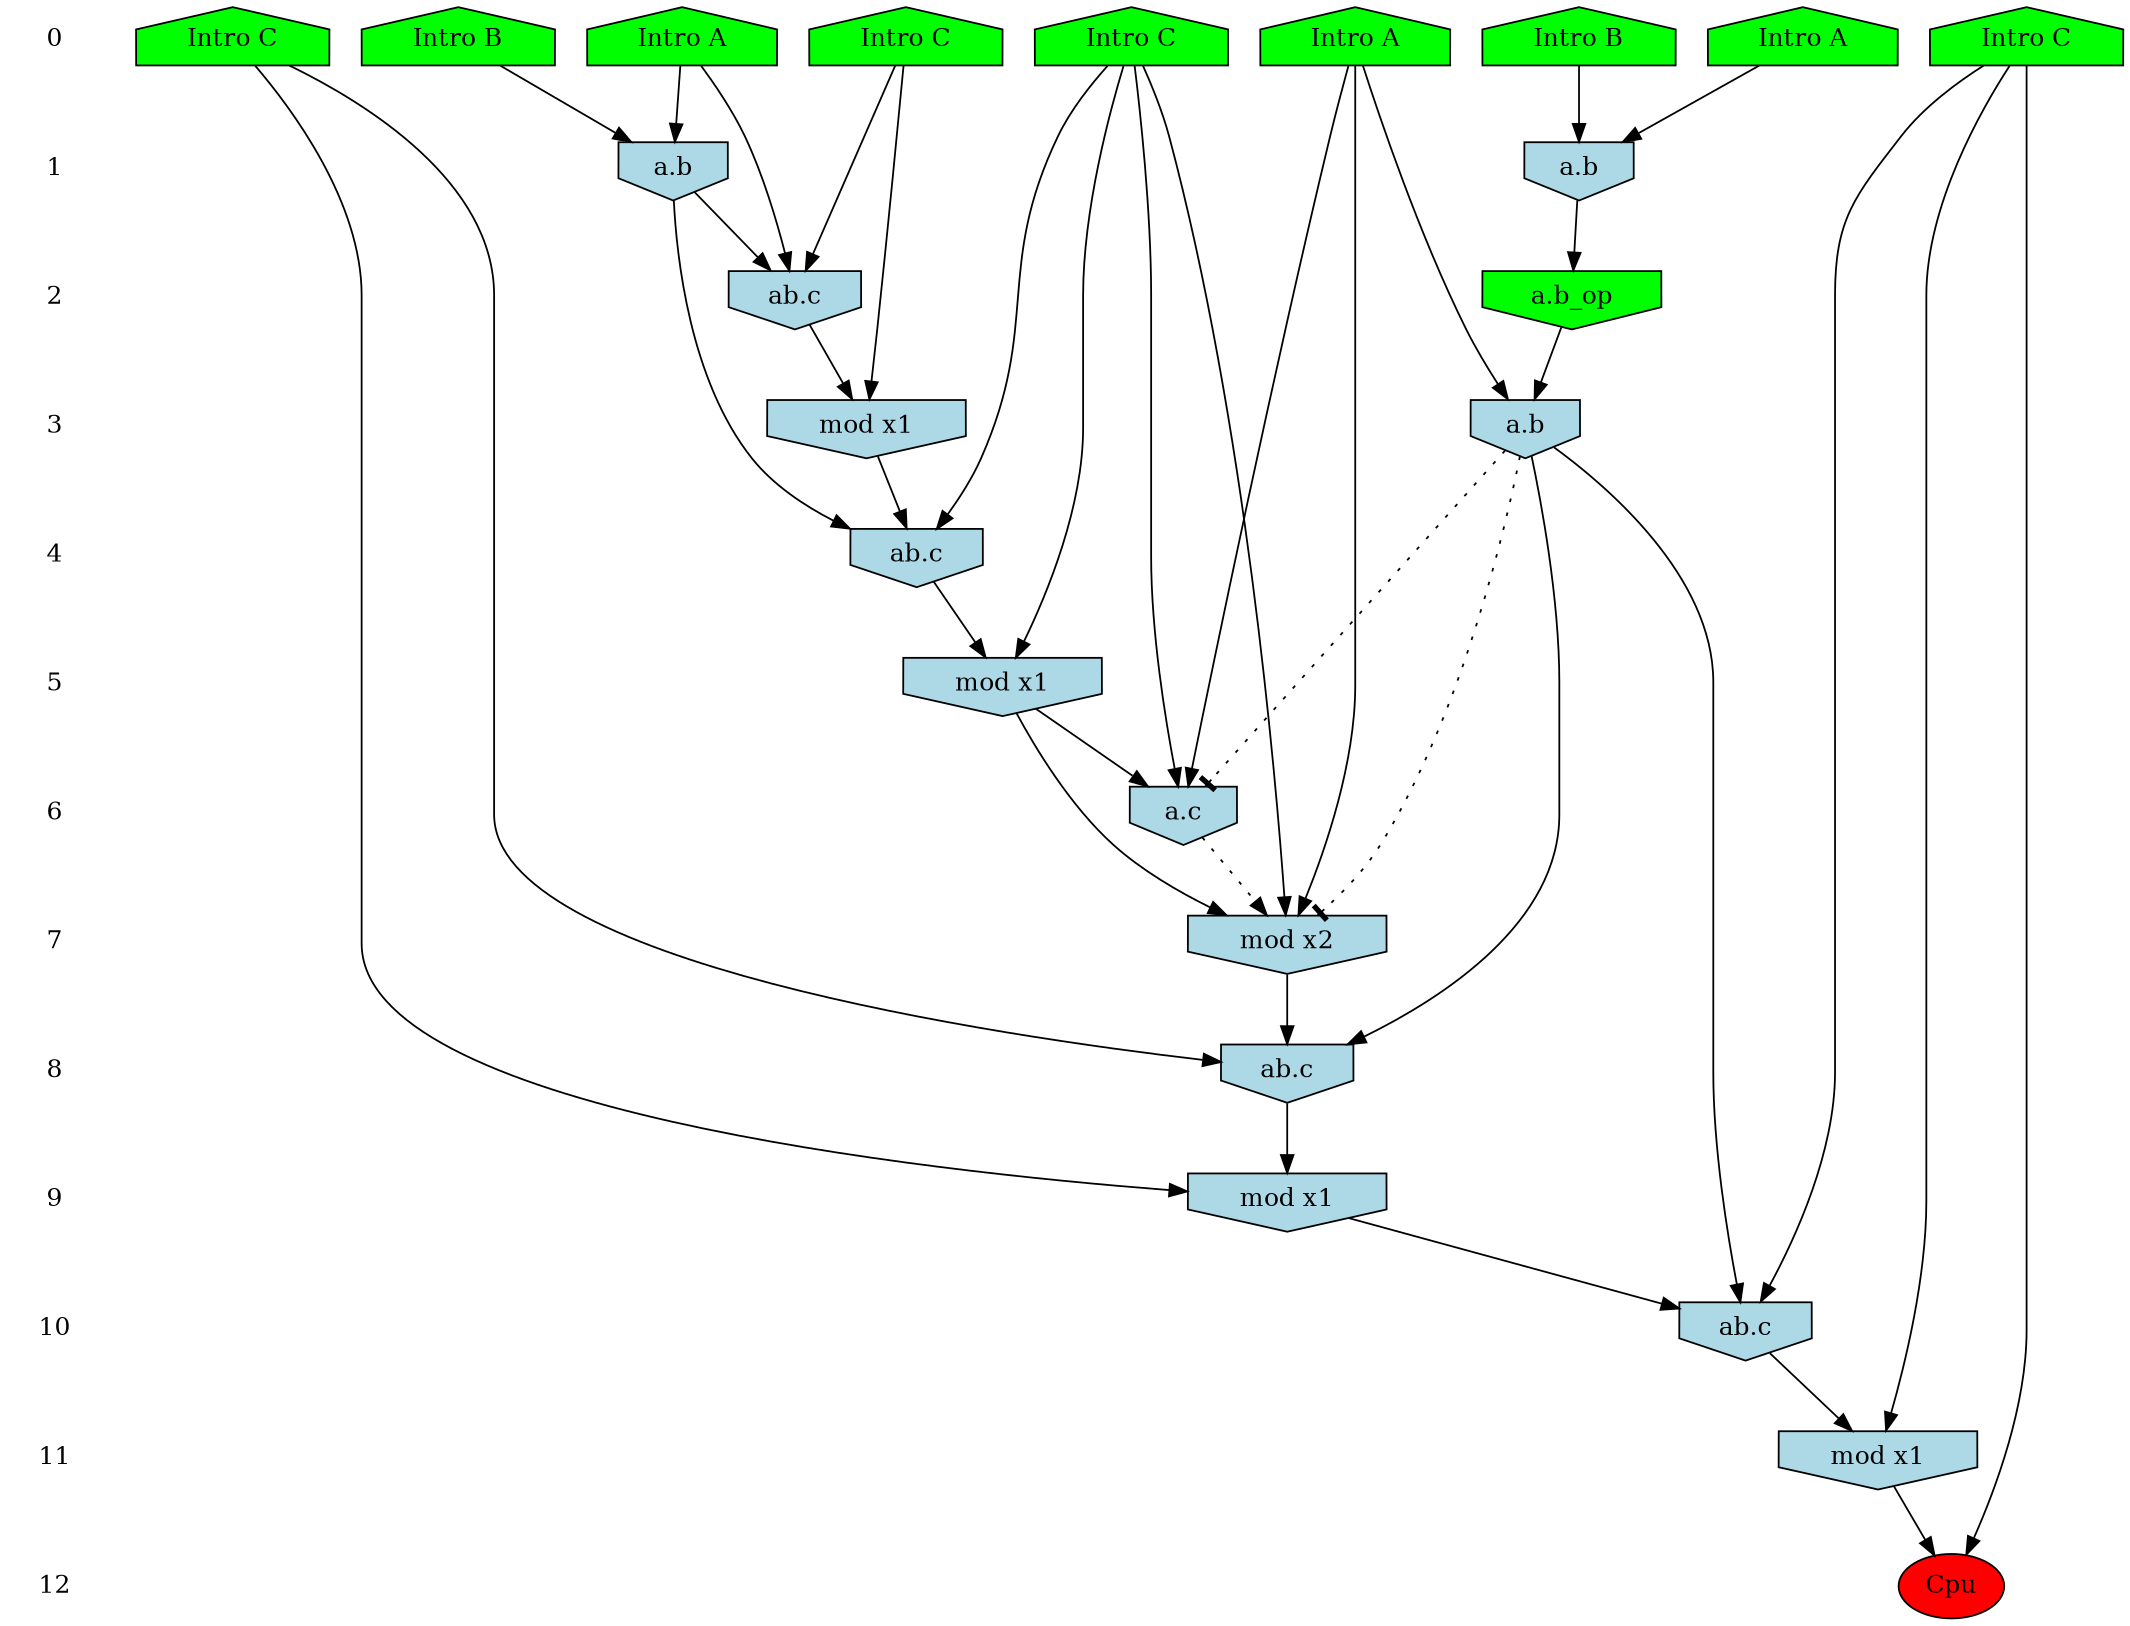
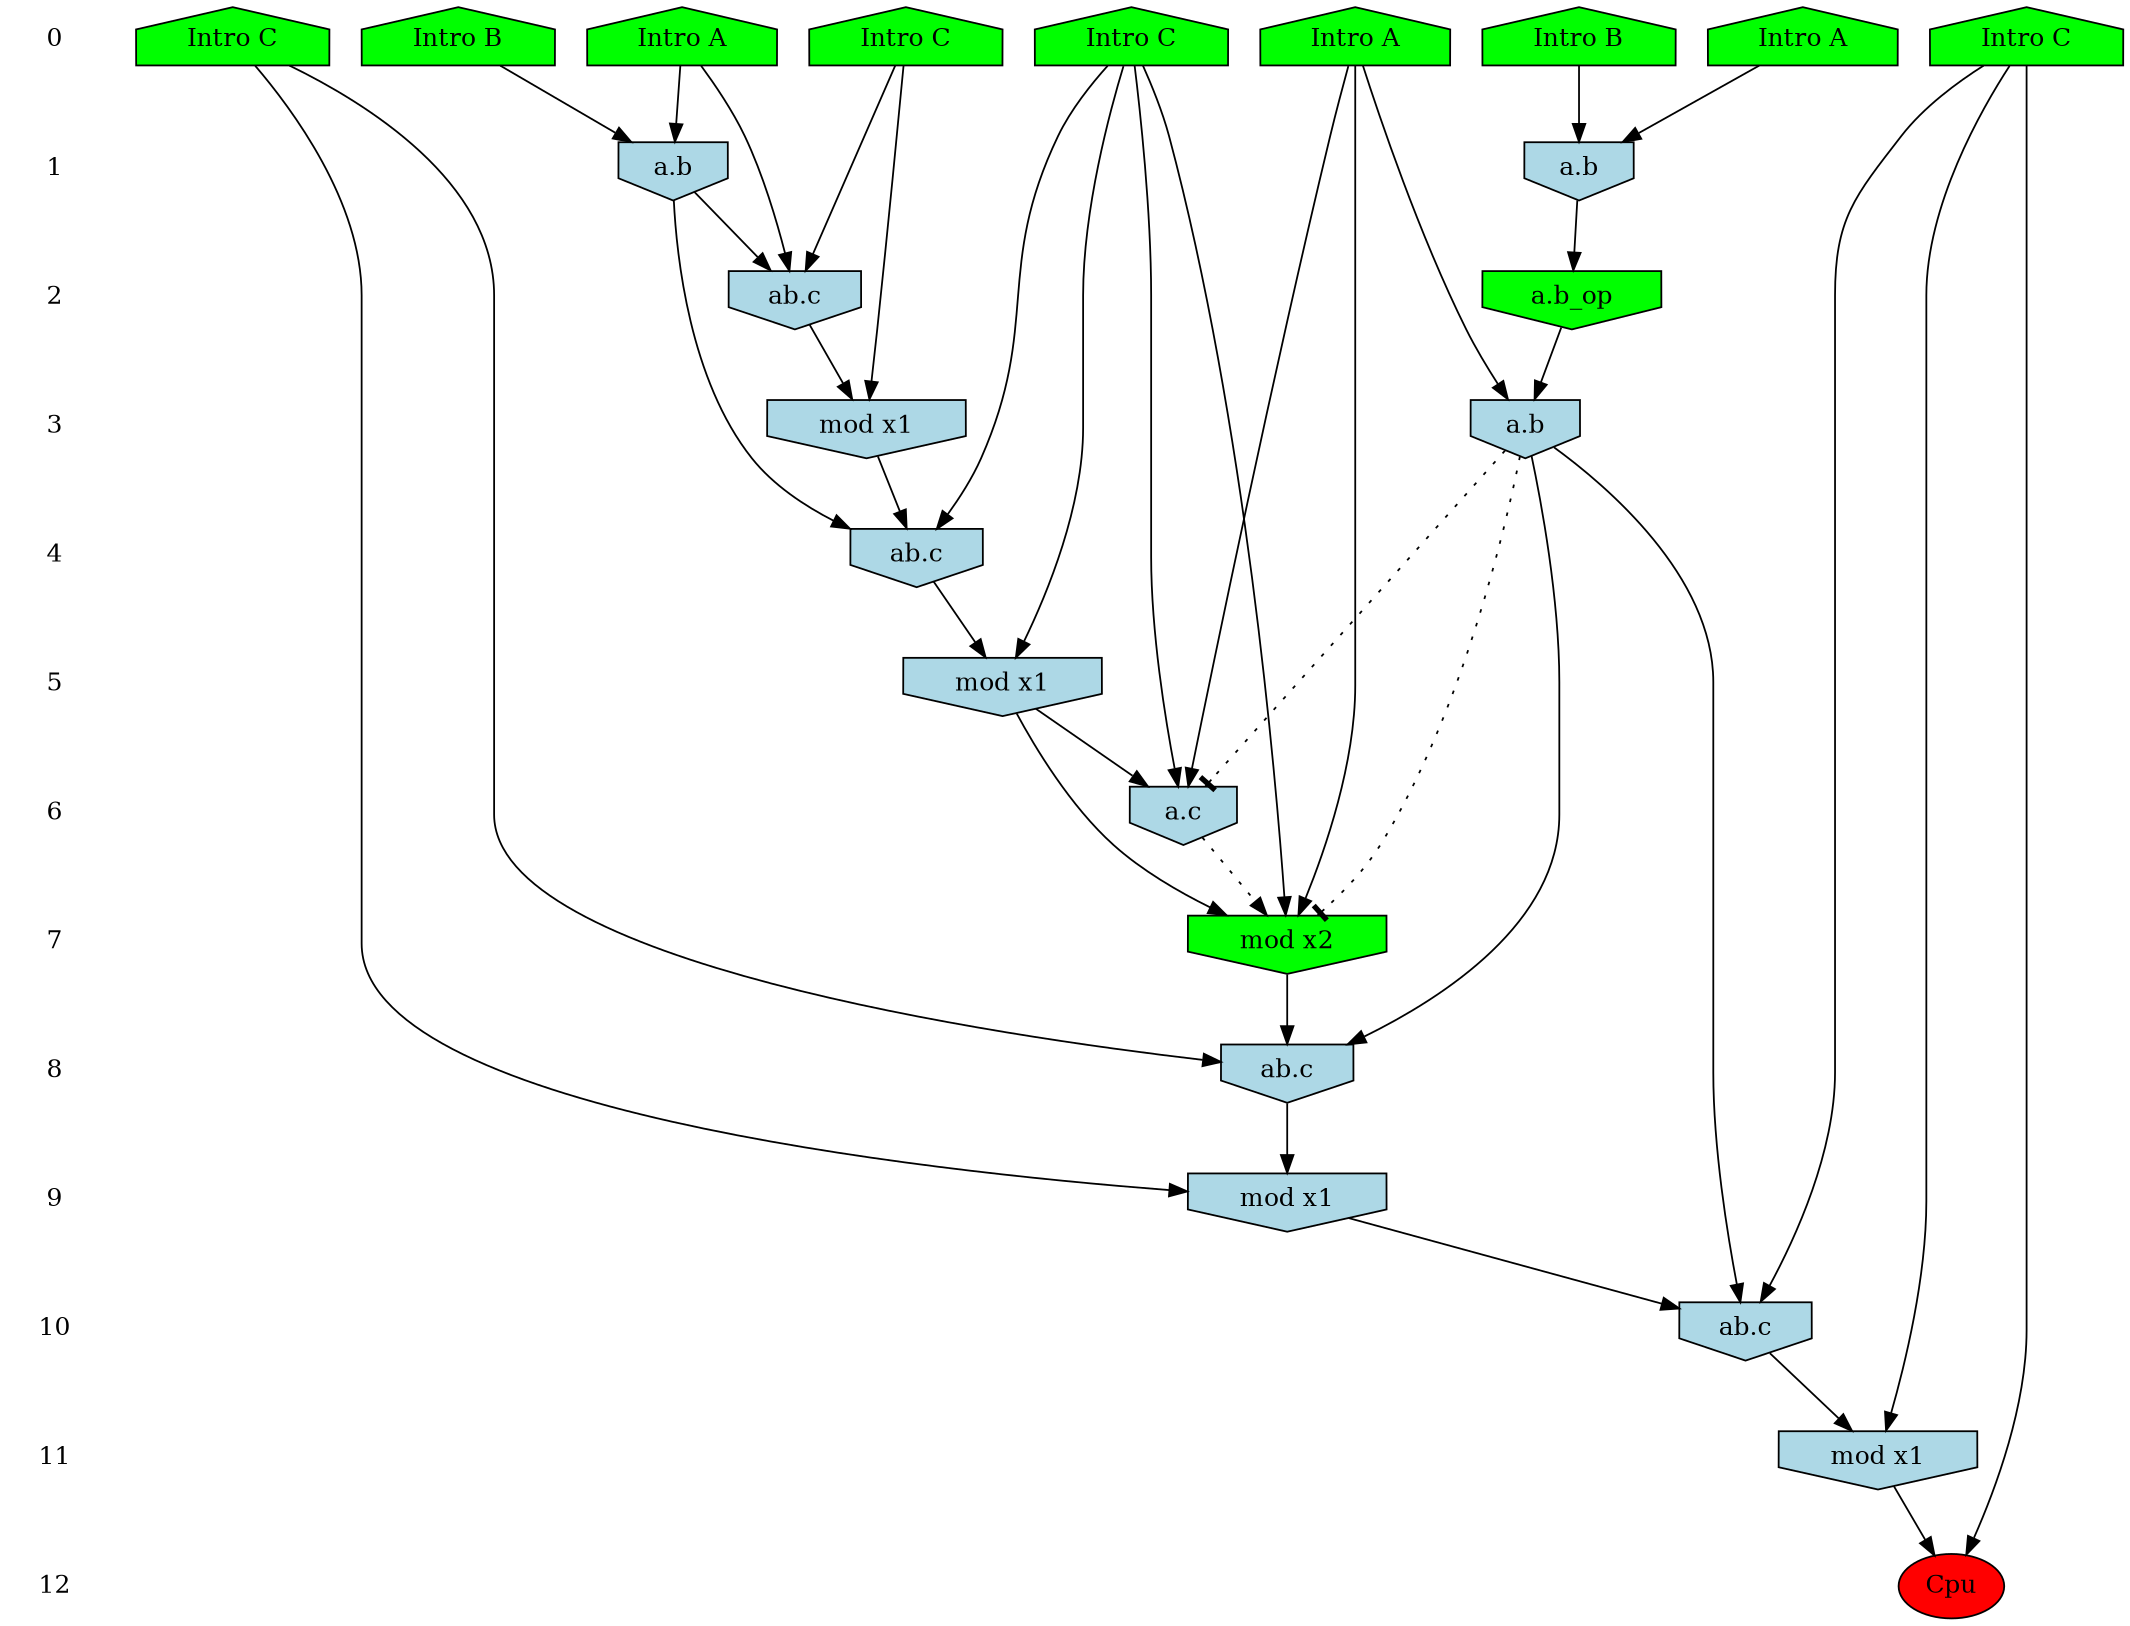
node "mod x2": fillcolor lightblue -> green
